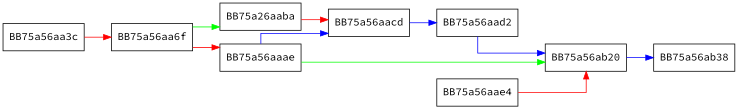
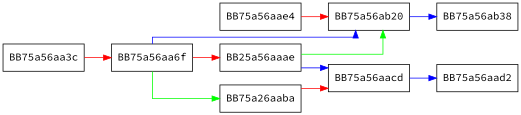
edge "BB75a56aad2" -> "BB75a56ab20": now "BB75a56aa6f" -> "BB75a56ab20"
node "BB75a56aaae": label "BB75a56aaae" -> "BB25a56aaae"
